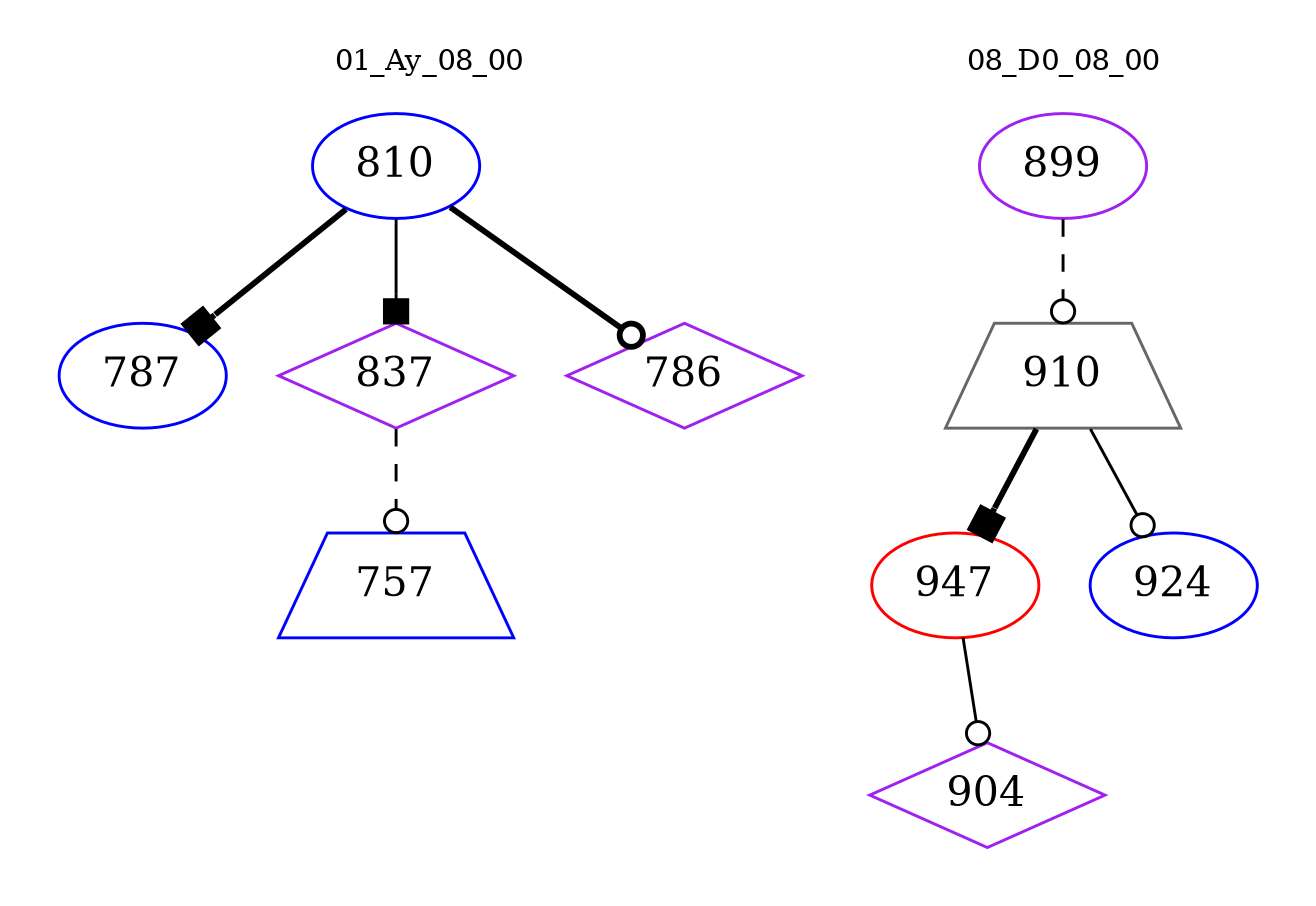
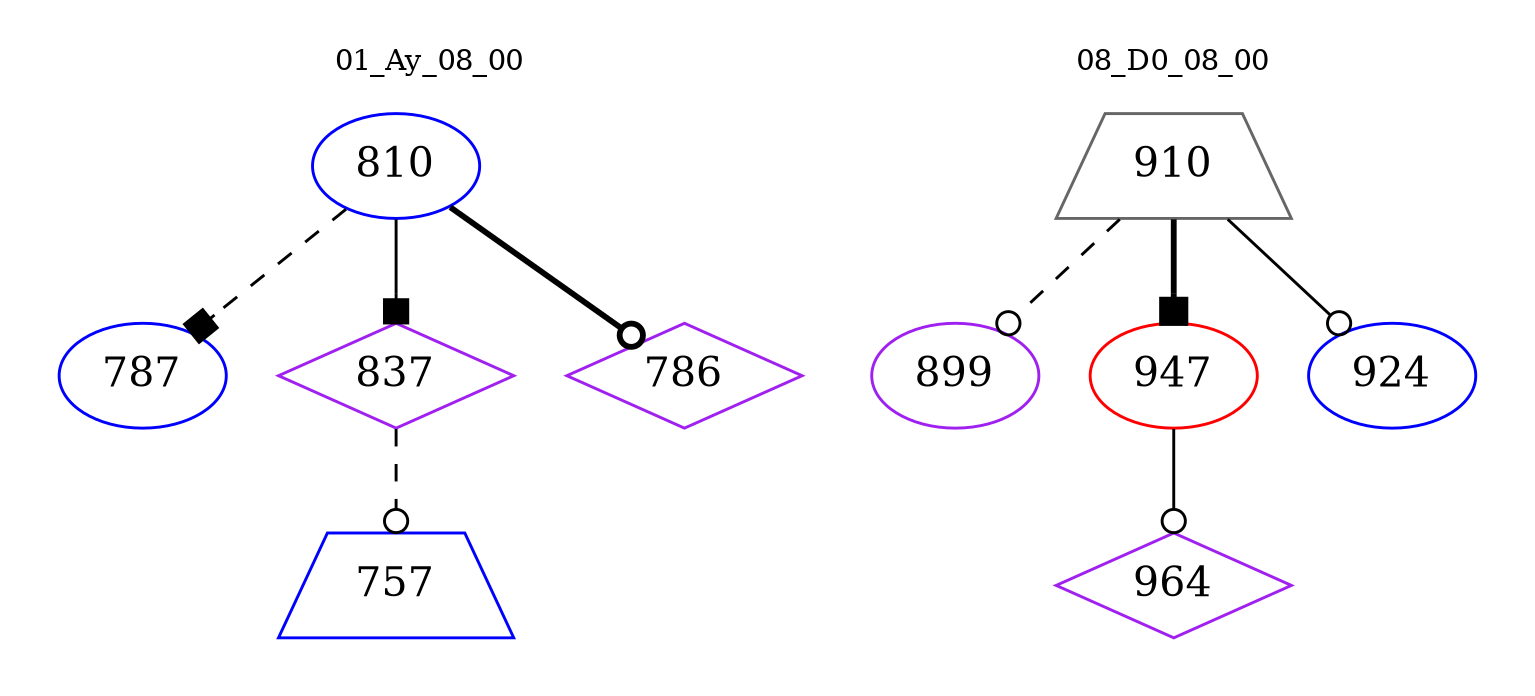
edge "899" -> "910": reversed
edge "810" -> "787": style bold -> dashed
node "904": label "904" -> "964"
